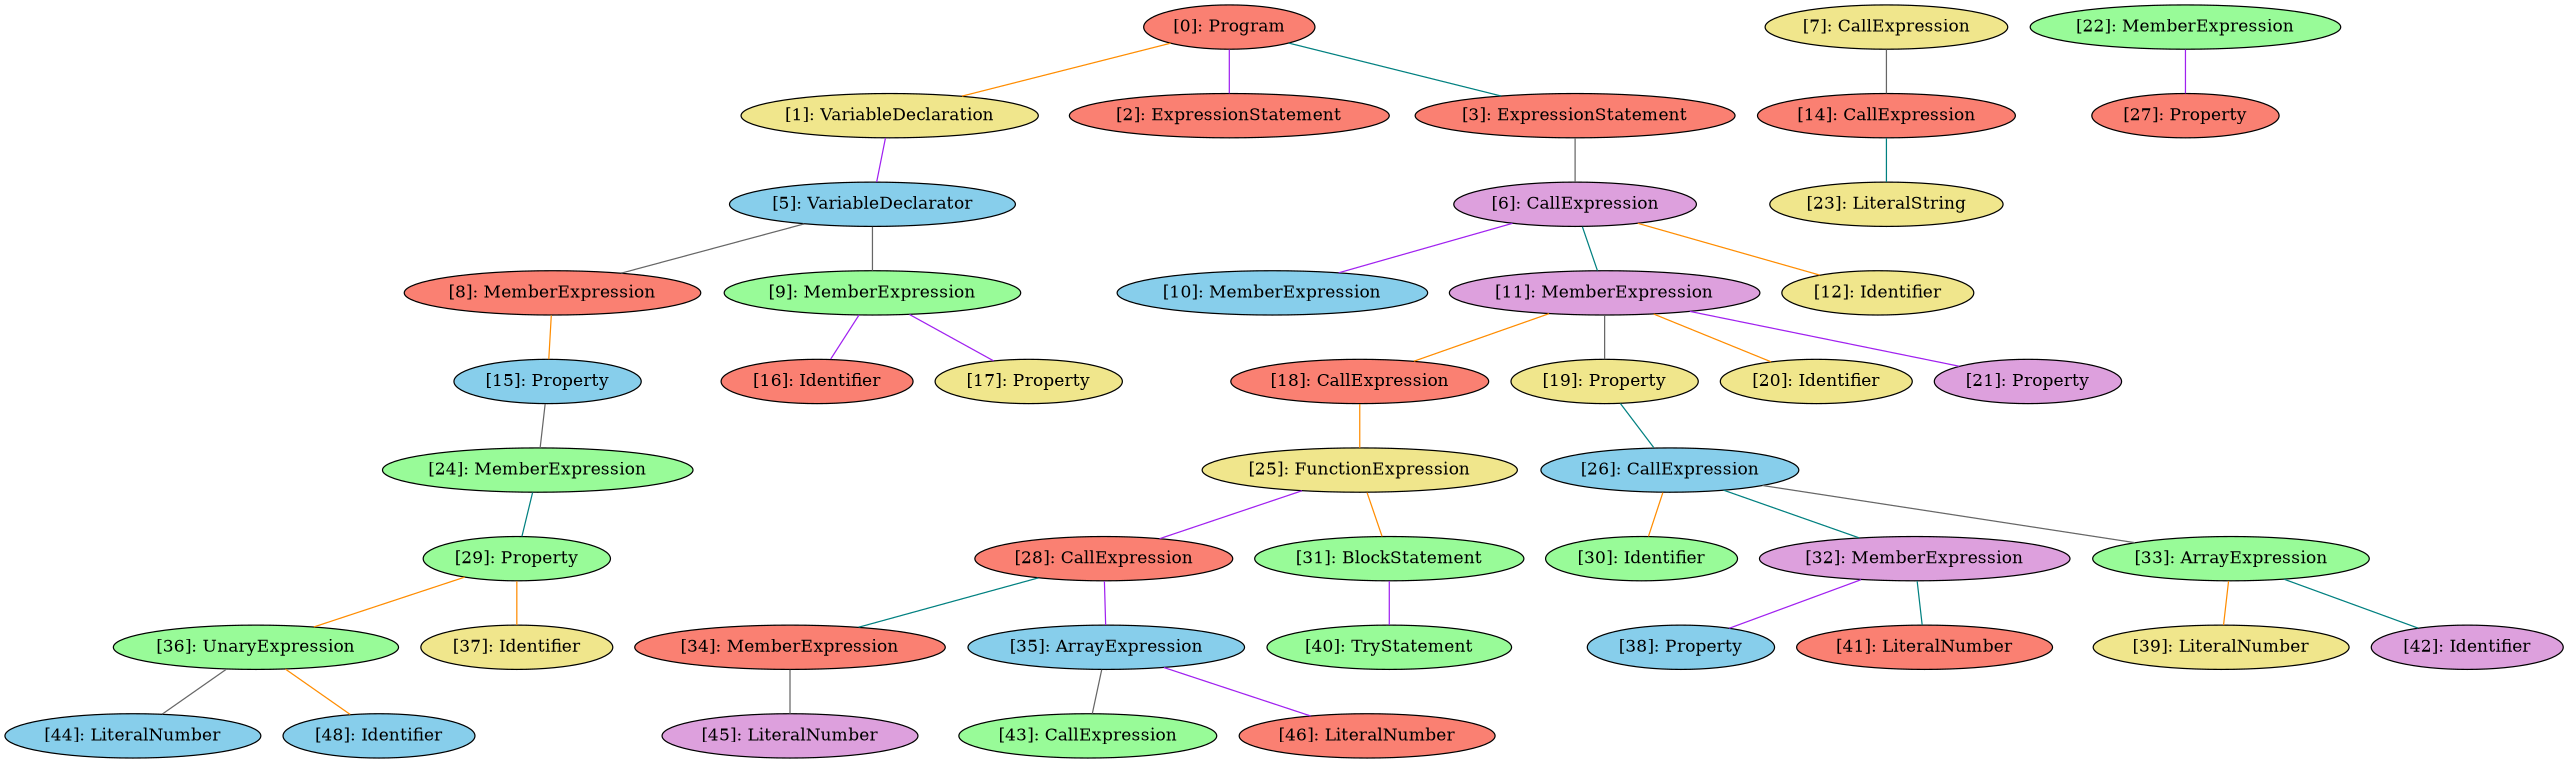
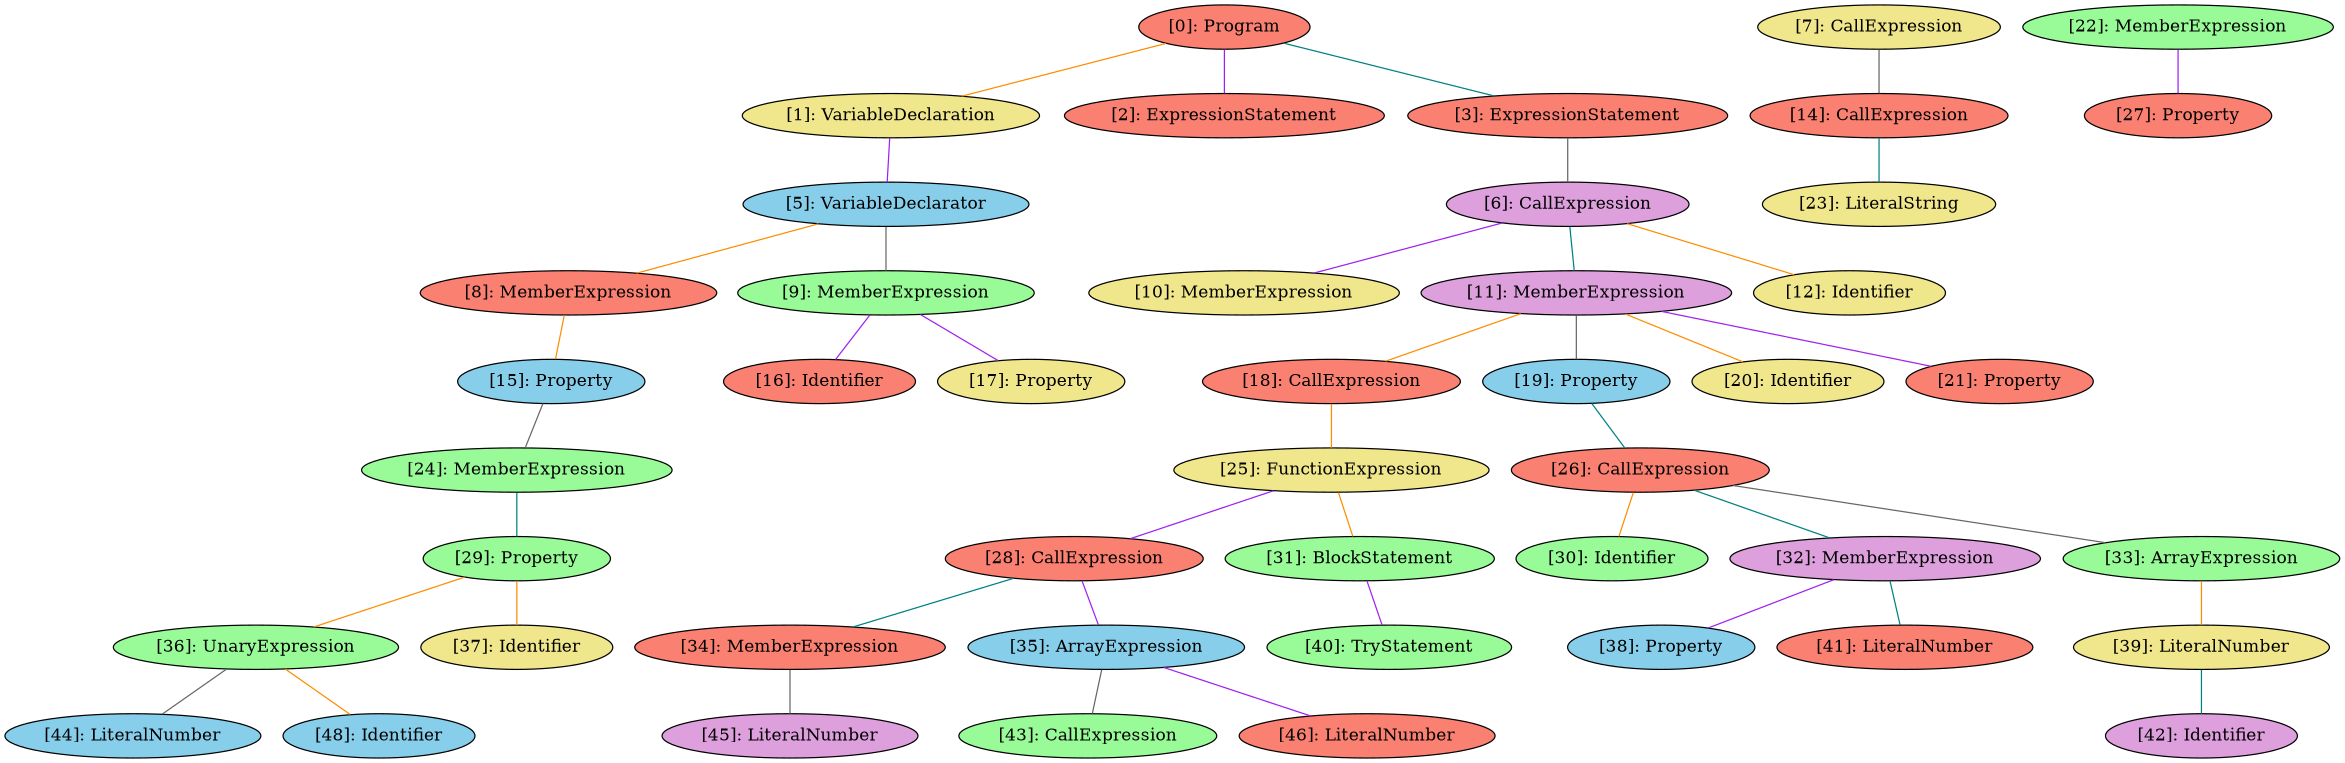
edge "[5]: VariableDeclarator" -- "[8]: MemberExpression": color gray40 -> darkorange
node "[10]: MemberExpression": fillcolor skyblue -> khaki
node "[19]: Property": fillcolor khaki -> skyblue
node "[21]: Property": fillcolor plum -> salmon
node "[26]: CallExpression": fillcolor skyblue -> salmon
edge "[33]: ArrayExpression" -- "[42]: Identifier": now "[39]: LiteralNumber" -- "[42]: Identifier"
